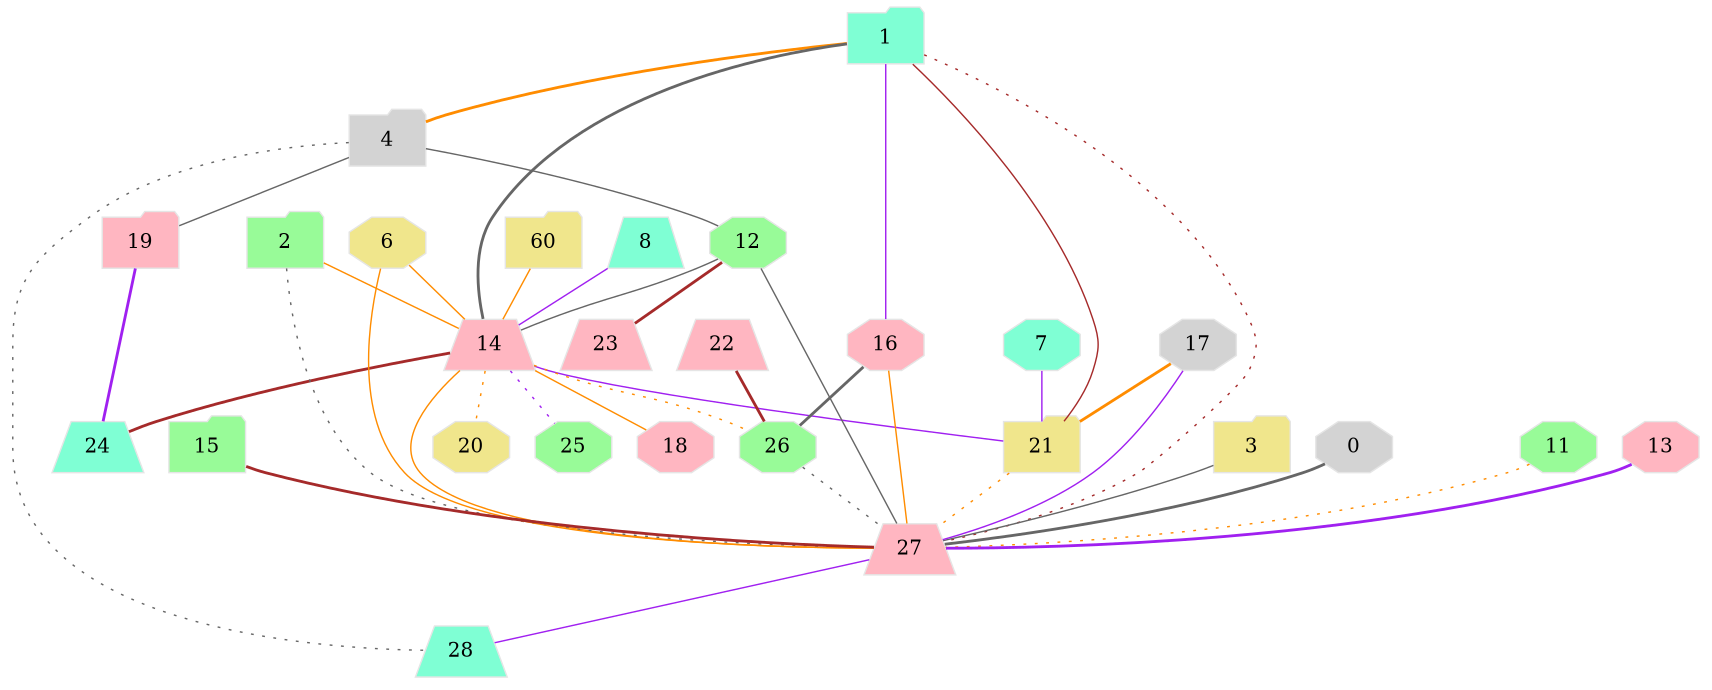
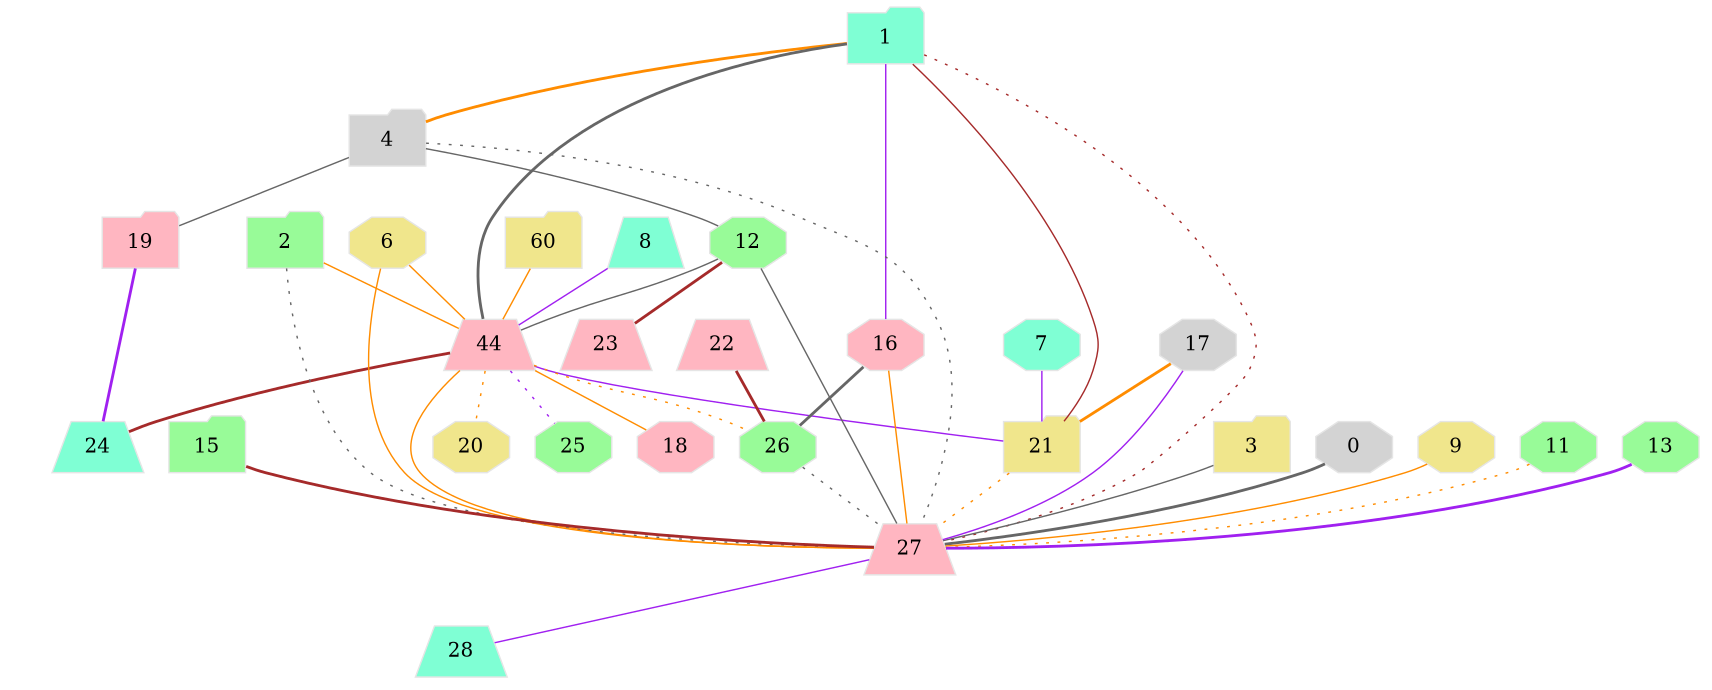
node "14": label "14" -> "44"
edge "4" -- "28": now "4" -- "27"
node "9": added
node "13": fillcolor lightpink -> palegreen
